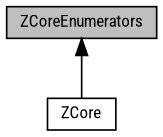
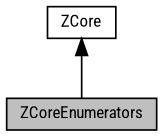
edge "ZCore" -> "ZCoreEnumerators": reversed
